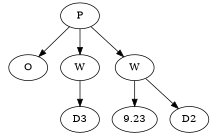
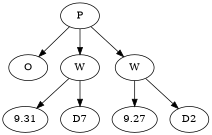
node "9.31": added
node "D3": label "D3" -> "D7"
node "9.23": label "9.23" -> "9.27"
